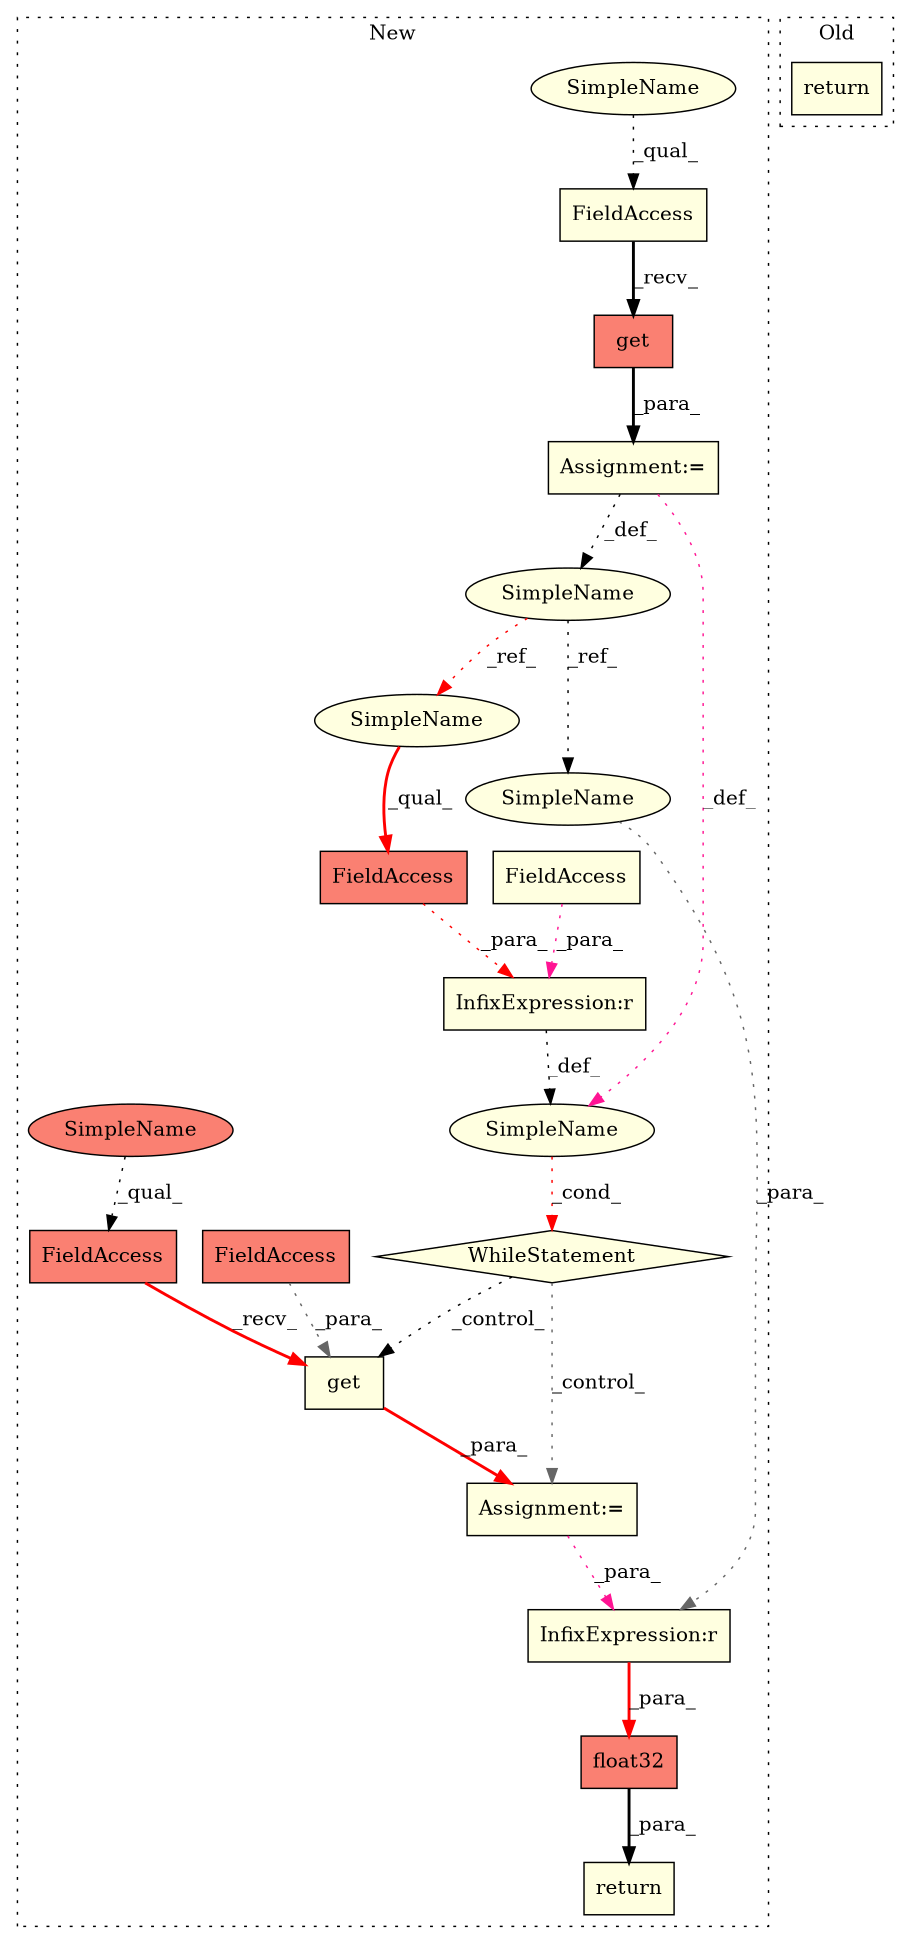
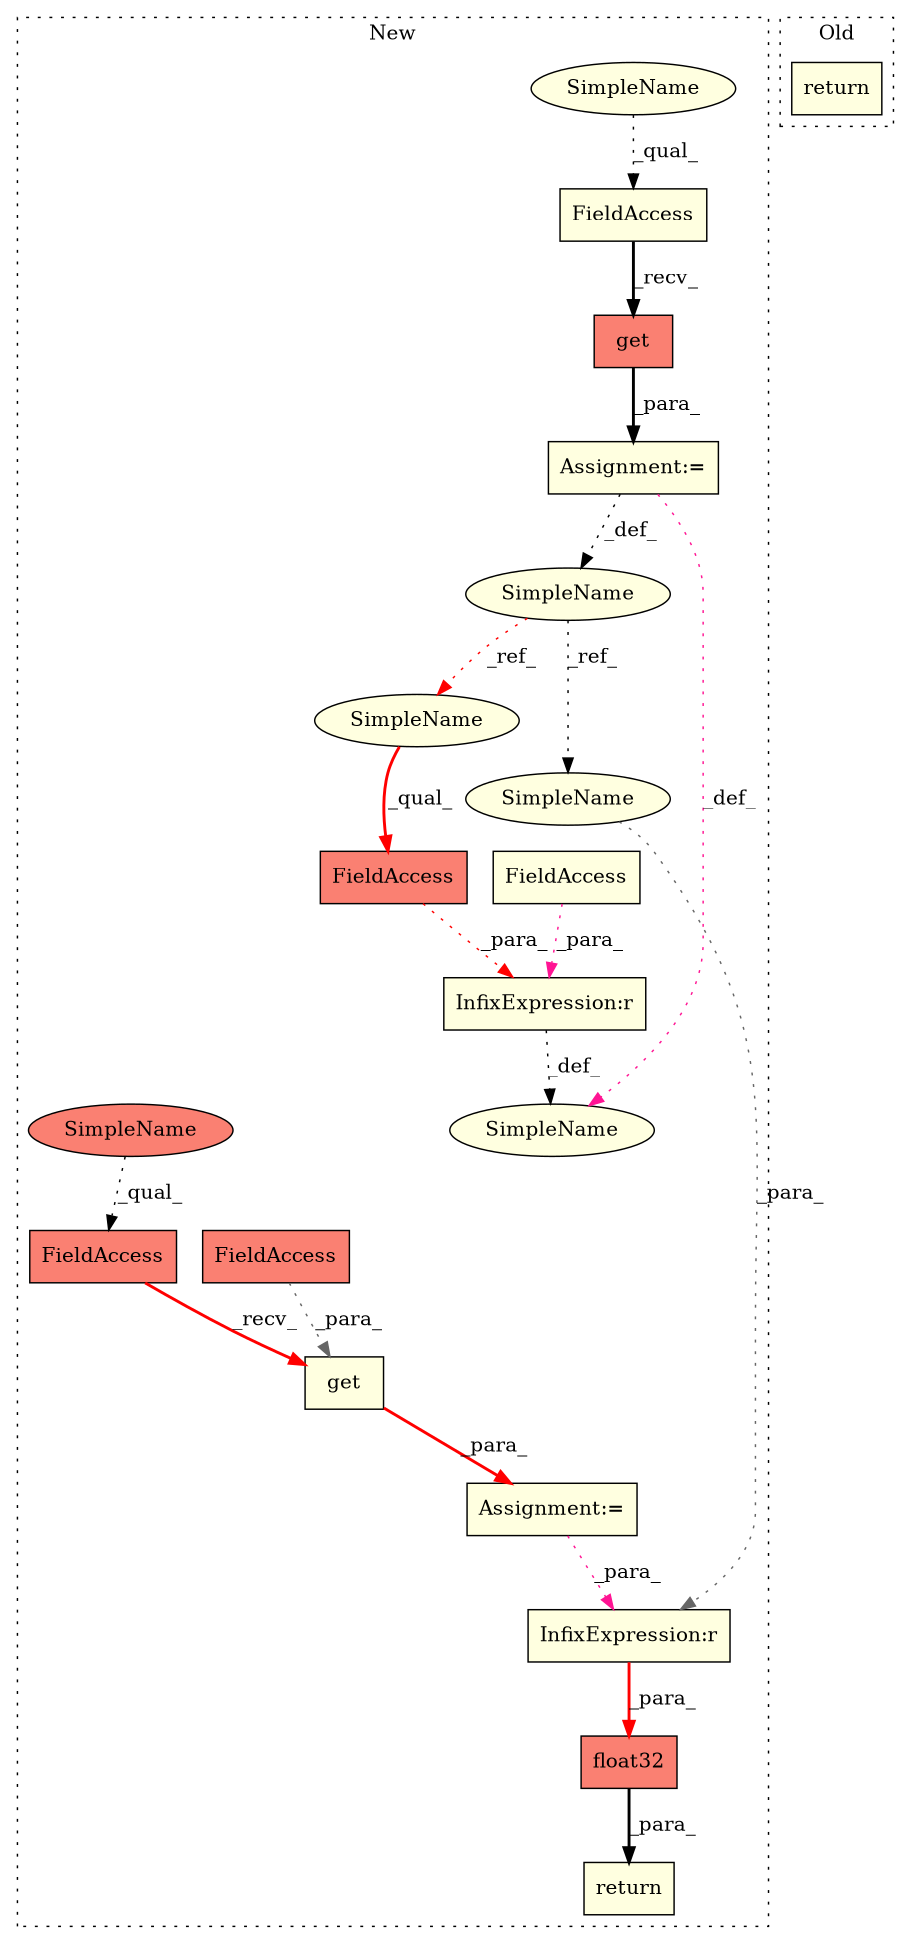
node "WhileStatement": removed
